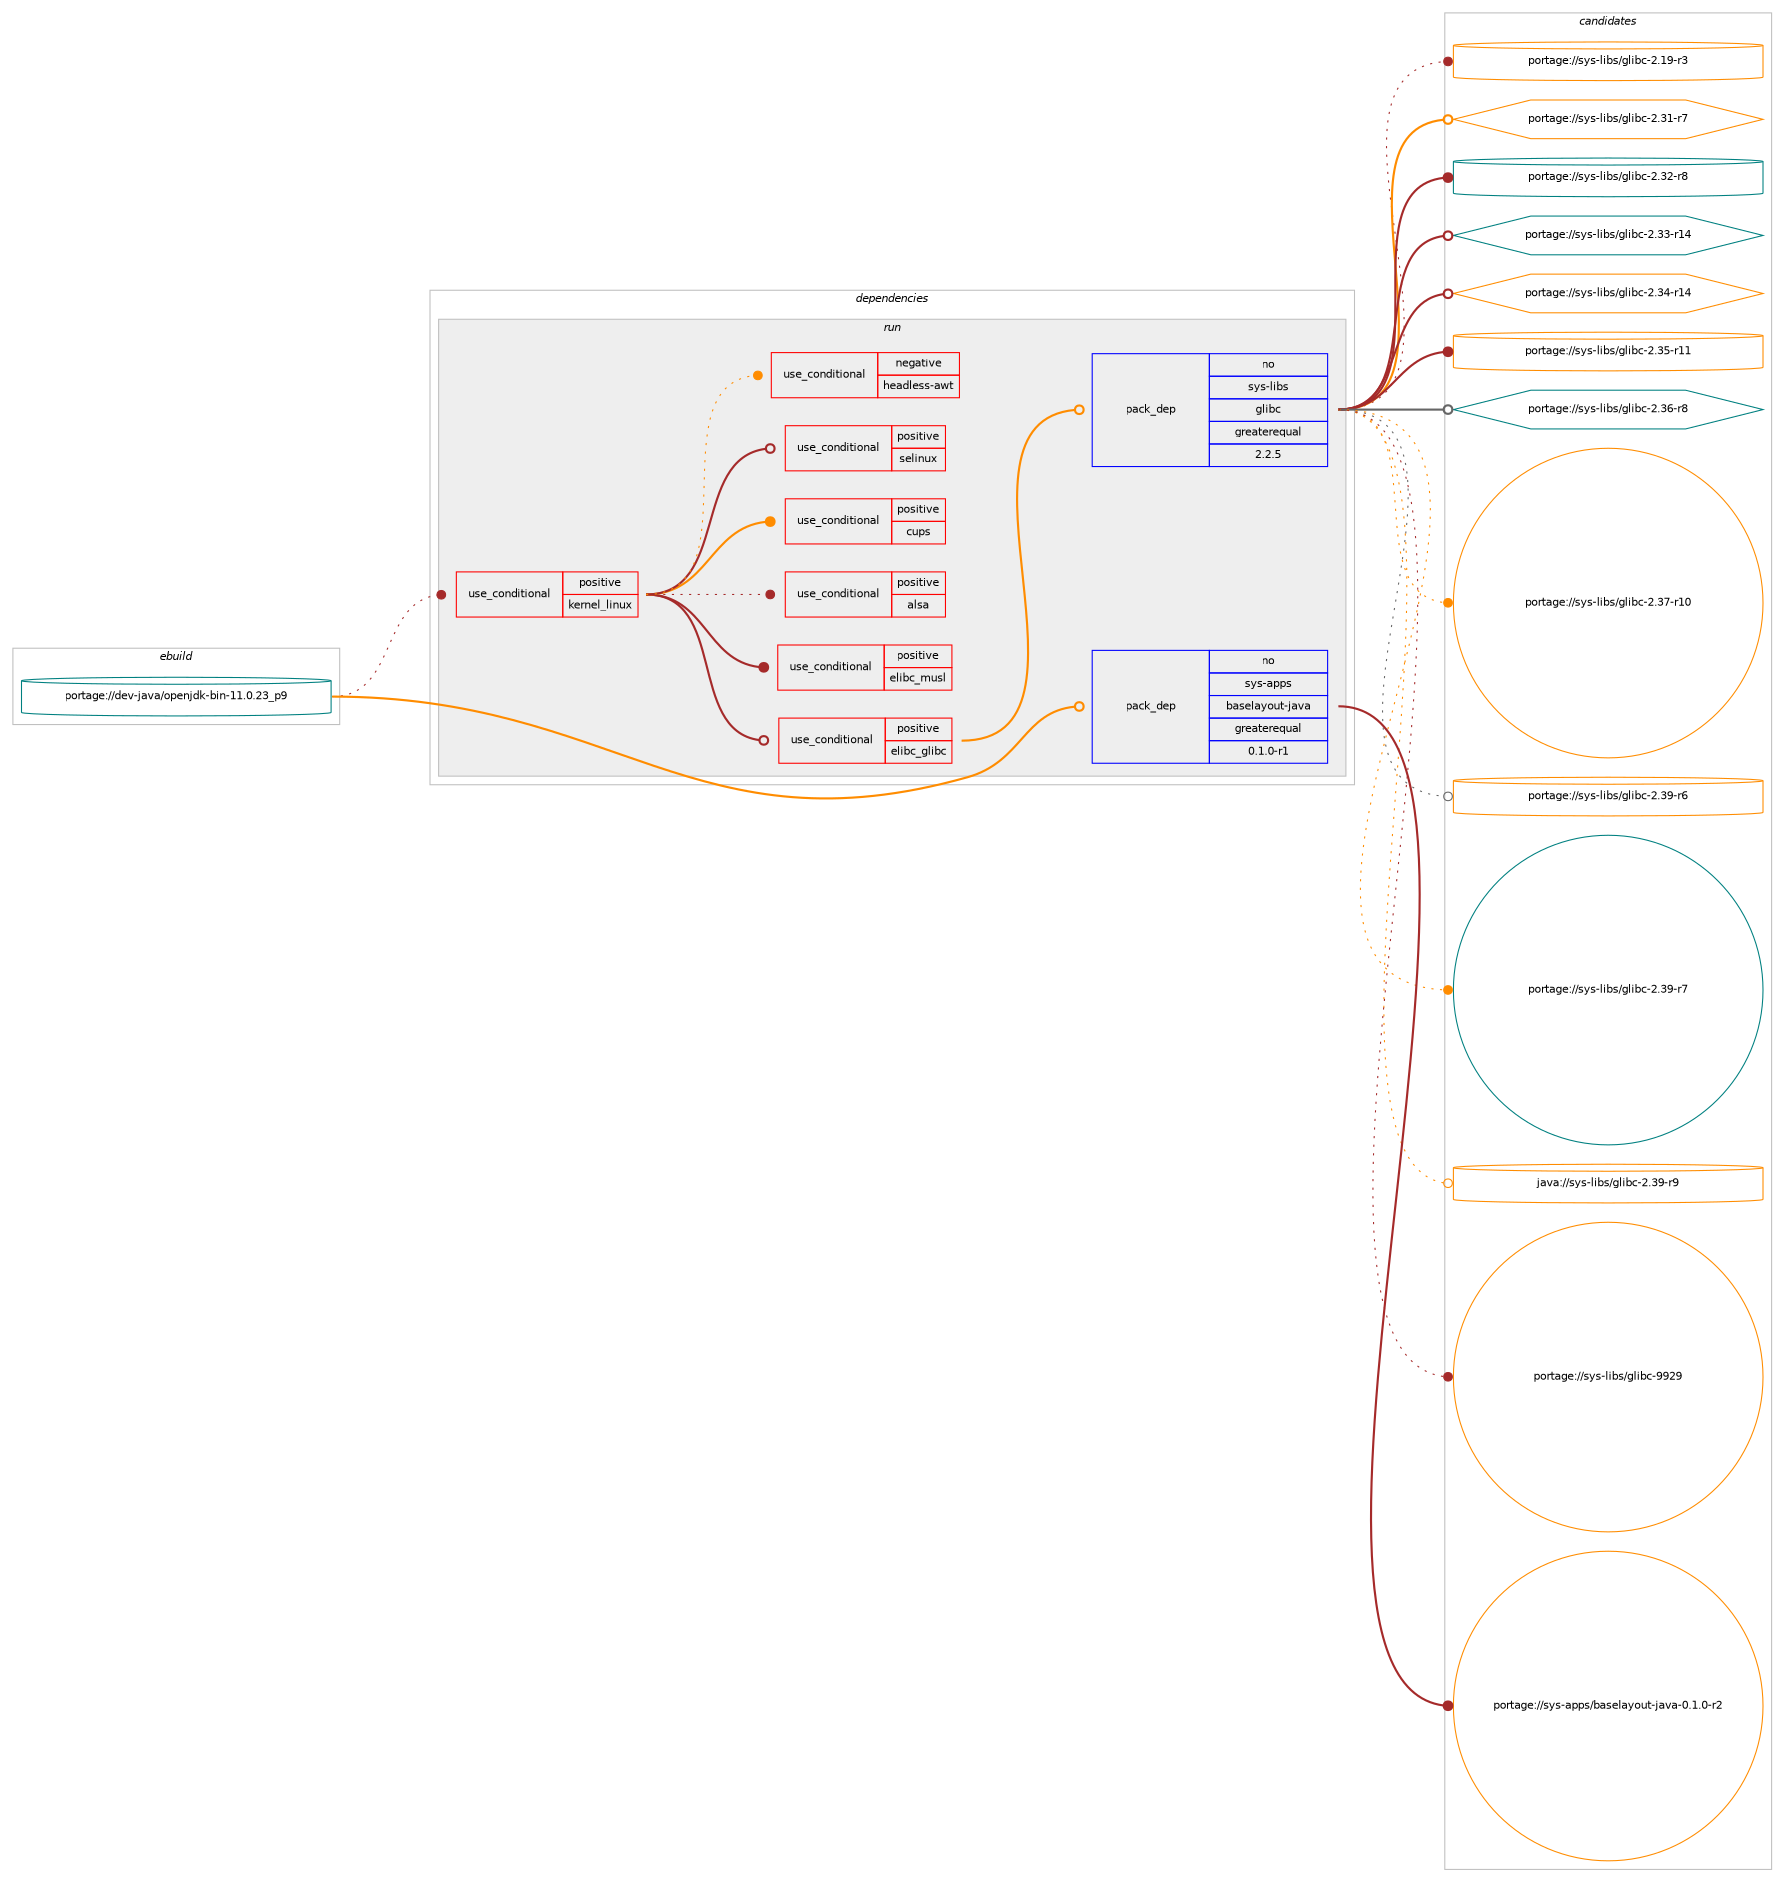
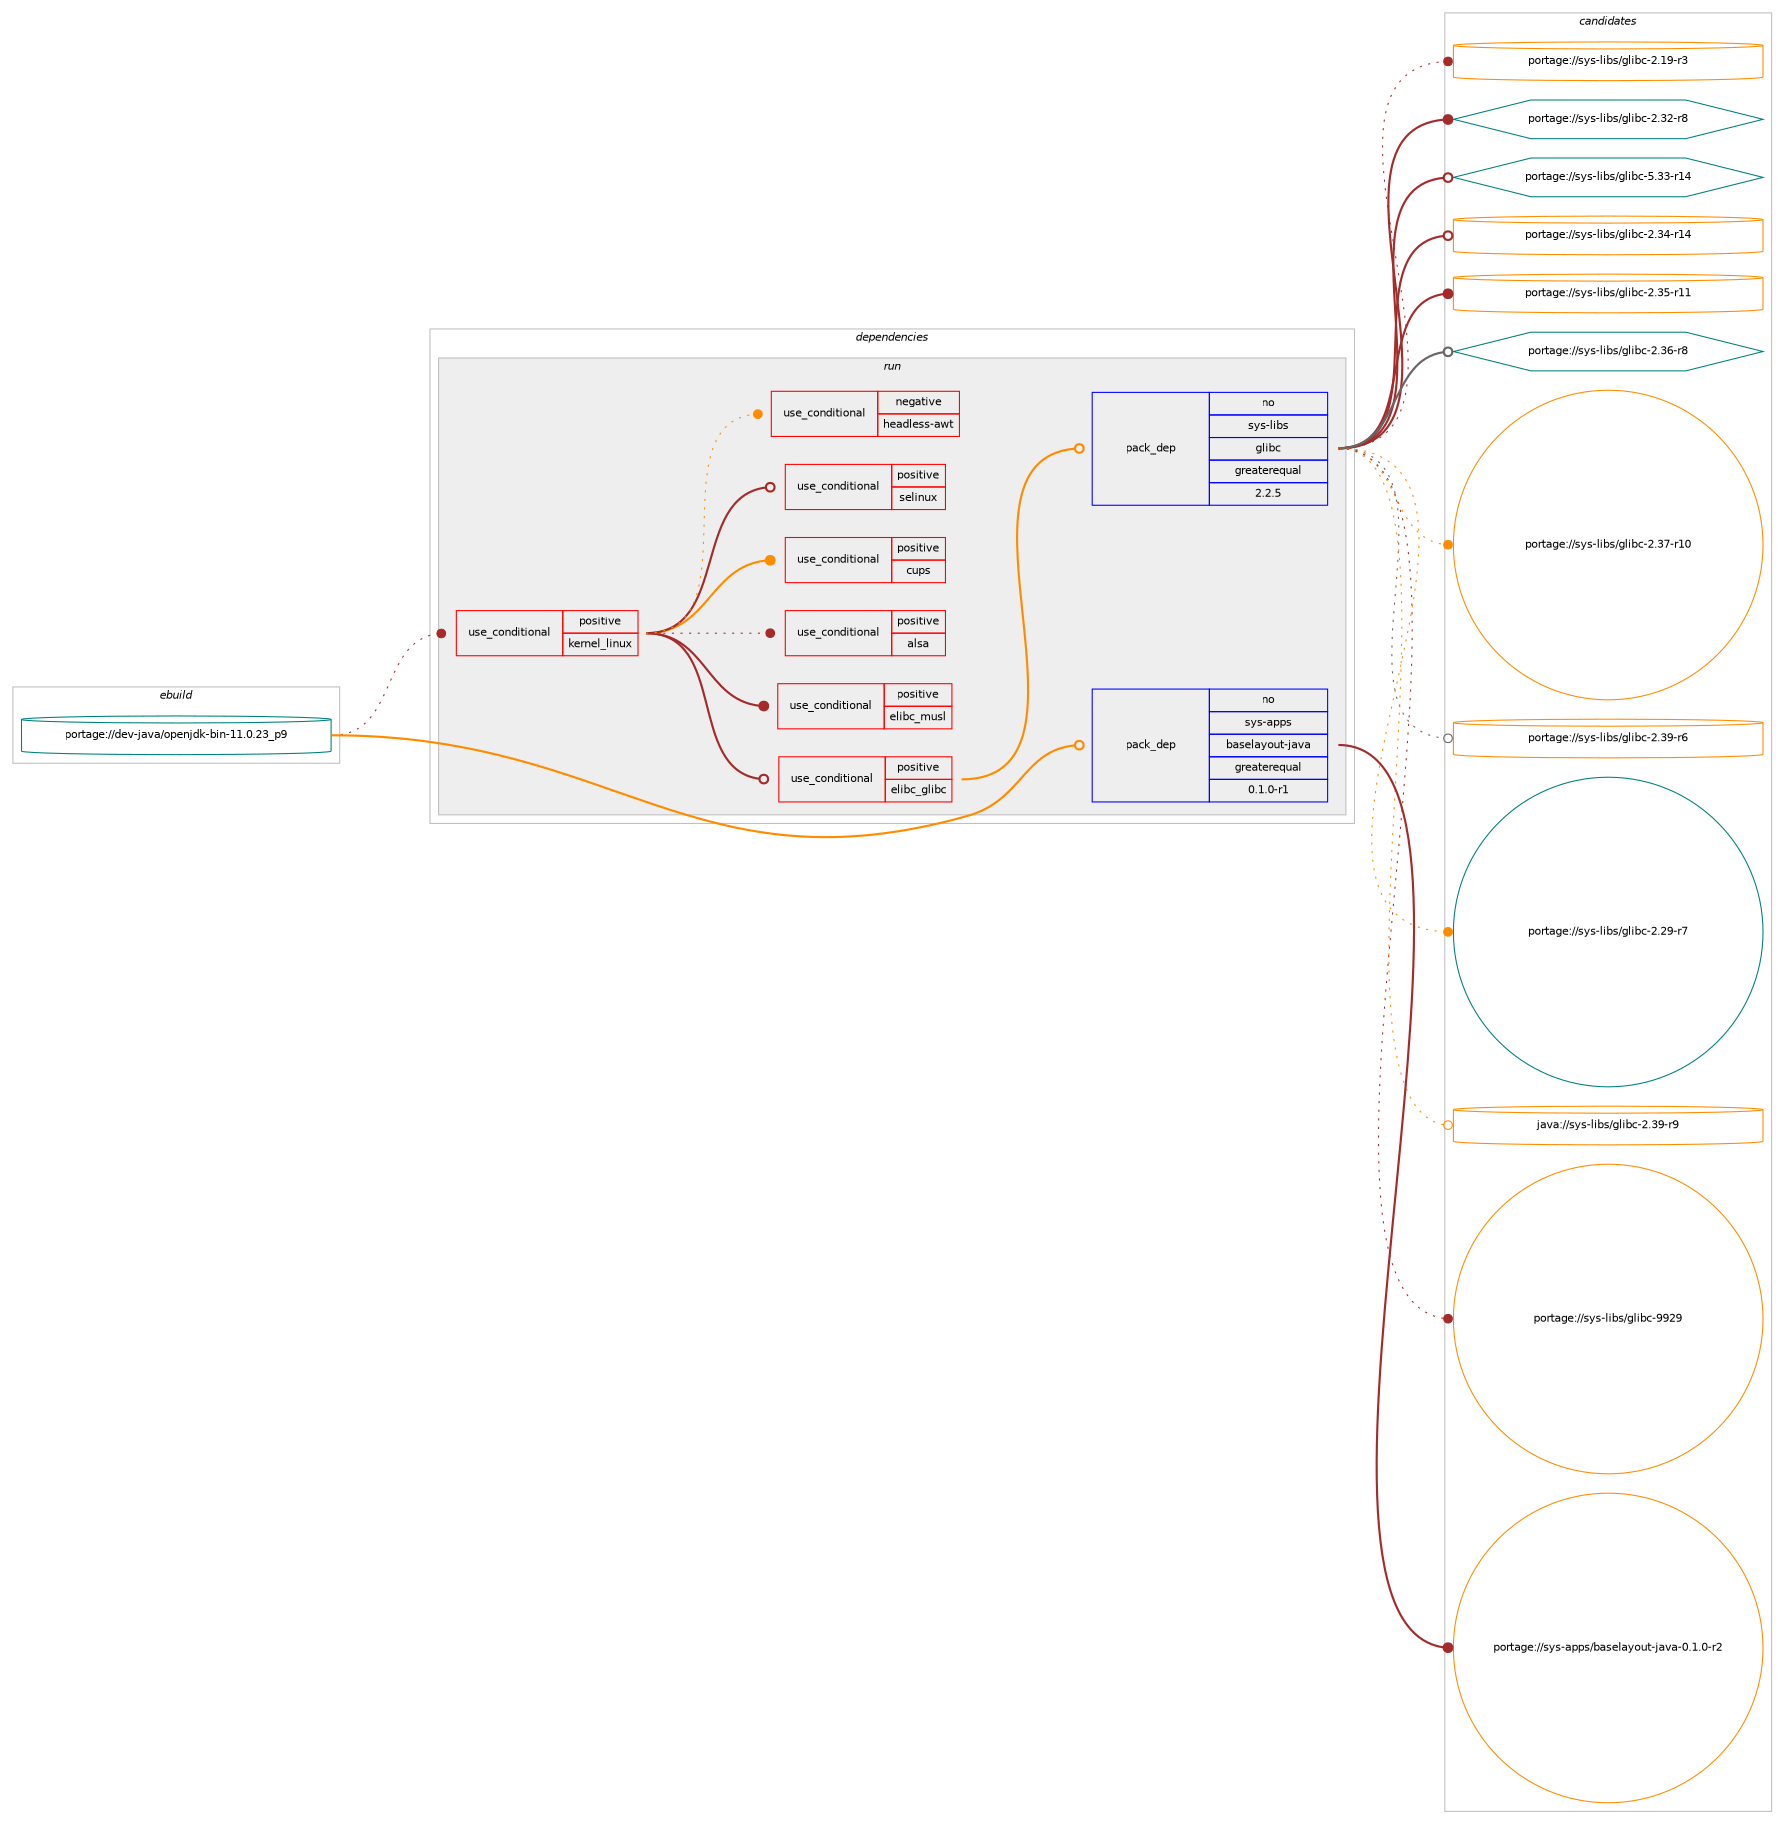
node "portage://sys-libs/glibc-2.31-r7": removed
node "portage://sys-libs/glibc-2.32-r8": shape cylinder -> hexagon
node "portage://sys-libs/glibc-2.33-r14": label "portage://sys-libs/glibc-2.33-r14" -> "portage://sys-libs/glibc-5.33-r14"
node "portage://sys-libs/glibc-2.34-r14": shape hexagon -> cylinder
node "portage://sys-libs/glibc-2.39-r7": label "portage://sys-libs/glibc-2.39-r7" -> "portage://sys-libs/glibc-2.29-r7"
